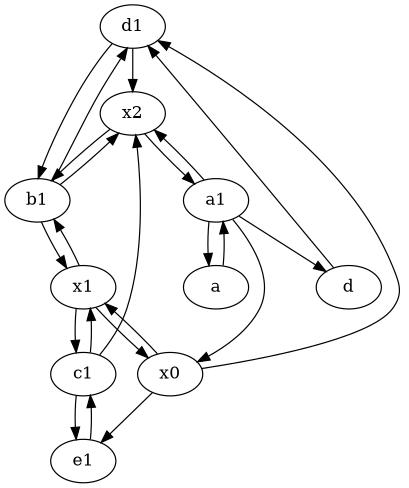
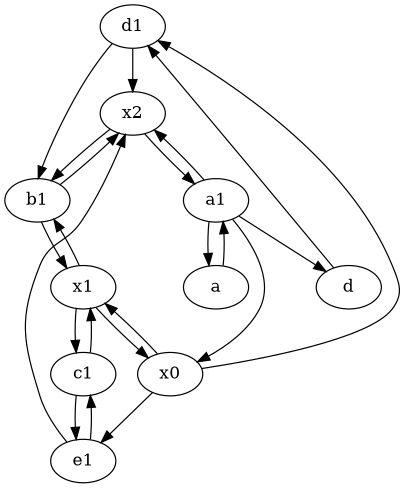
edge "b1" -> "d1": removed
edge "c1" -> "x2": now "e1" -> "x2"
